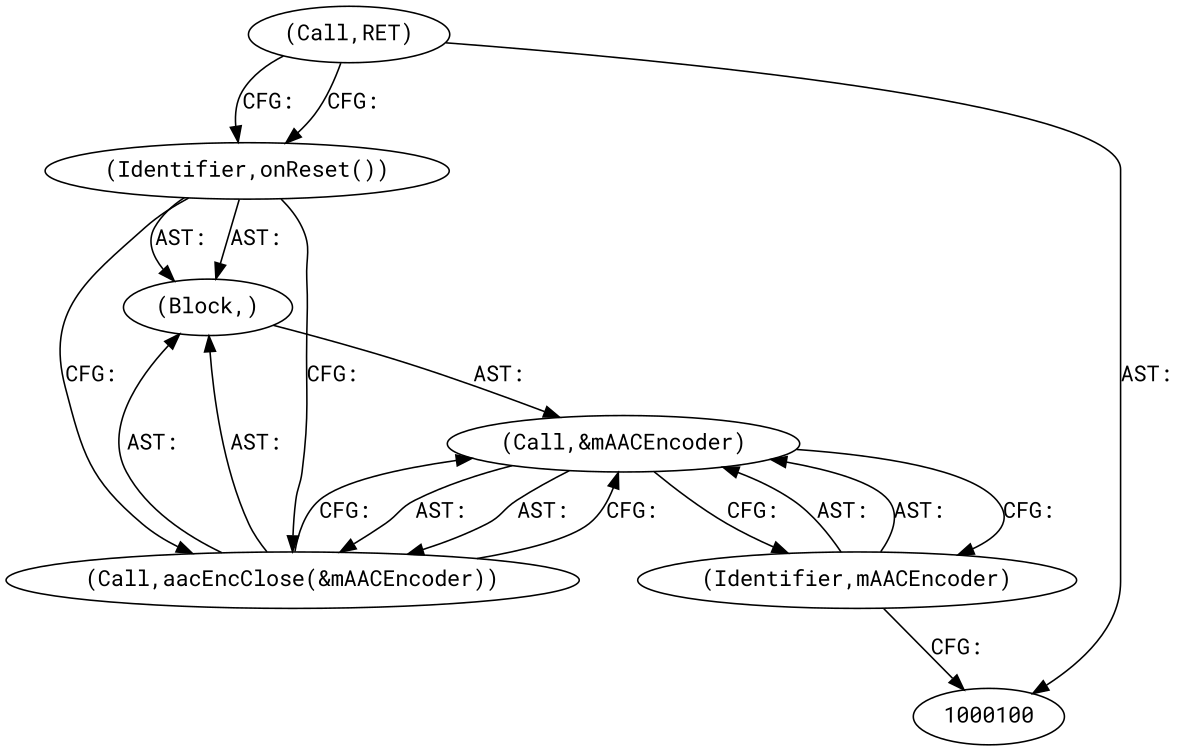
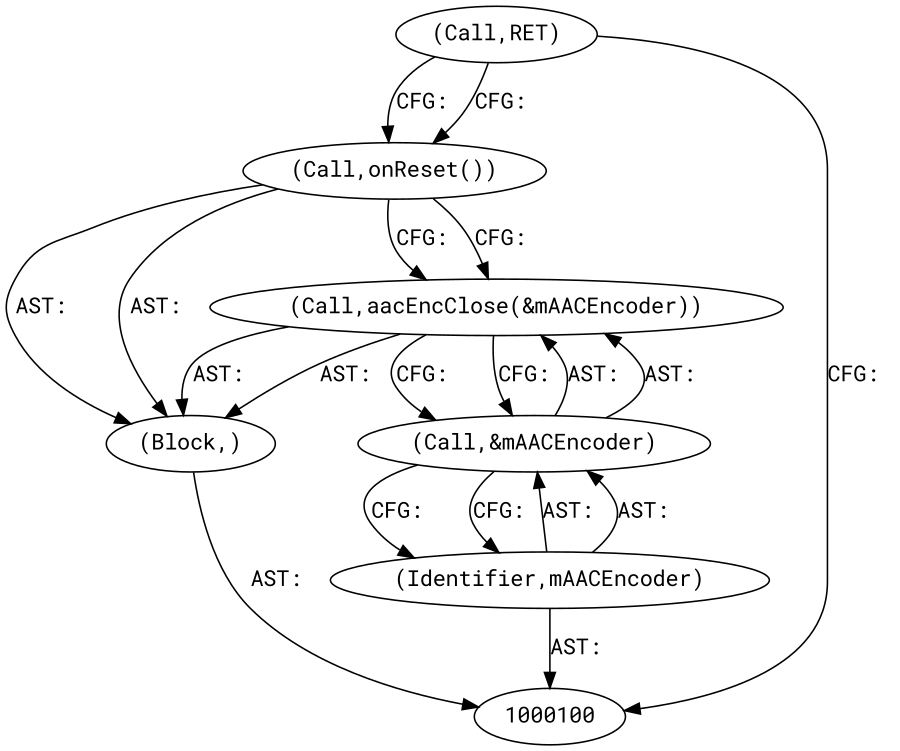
node "(Identifier,onReset())": label "(Identifier,onReset())" -> "(Call,onReset())"
edge "(Block,)" -> "(Call,&mAACEncoder)": now "(Block,)" -> "1000100"
edge "(Call,RET)" -> "1000100": label "AST: " -> "CFG: "
edge "(Identifier,mAACEncoder)" -> "1000100": label "CFG: " -> "AST: "
